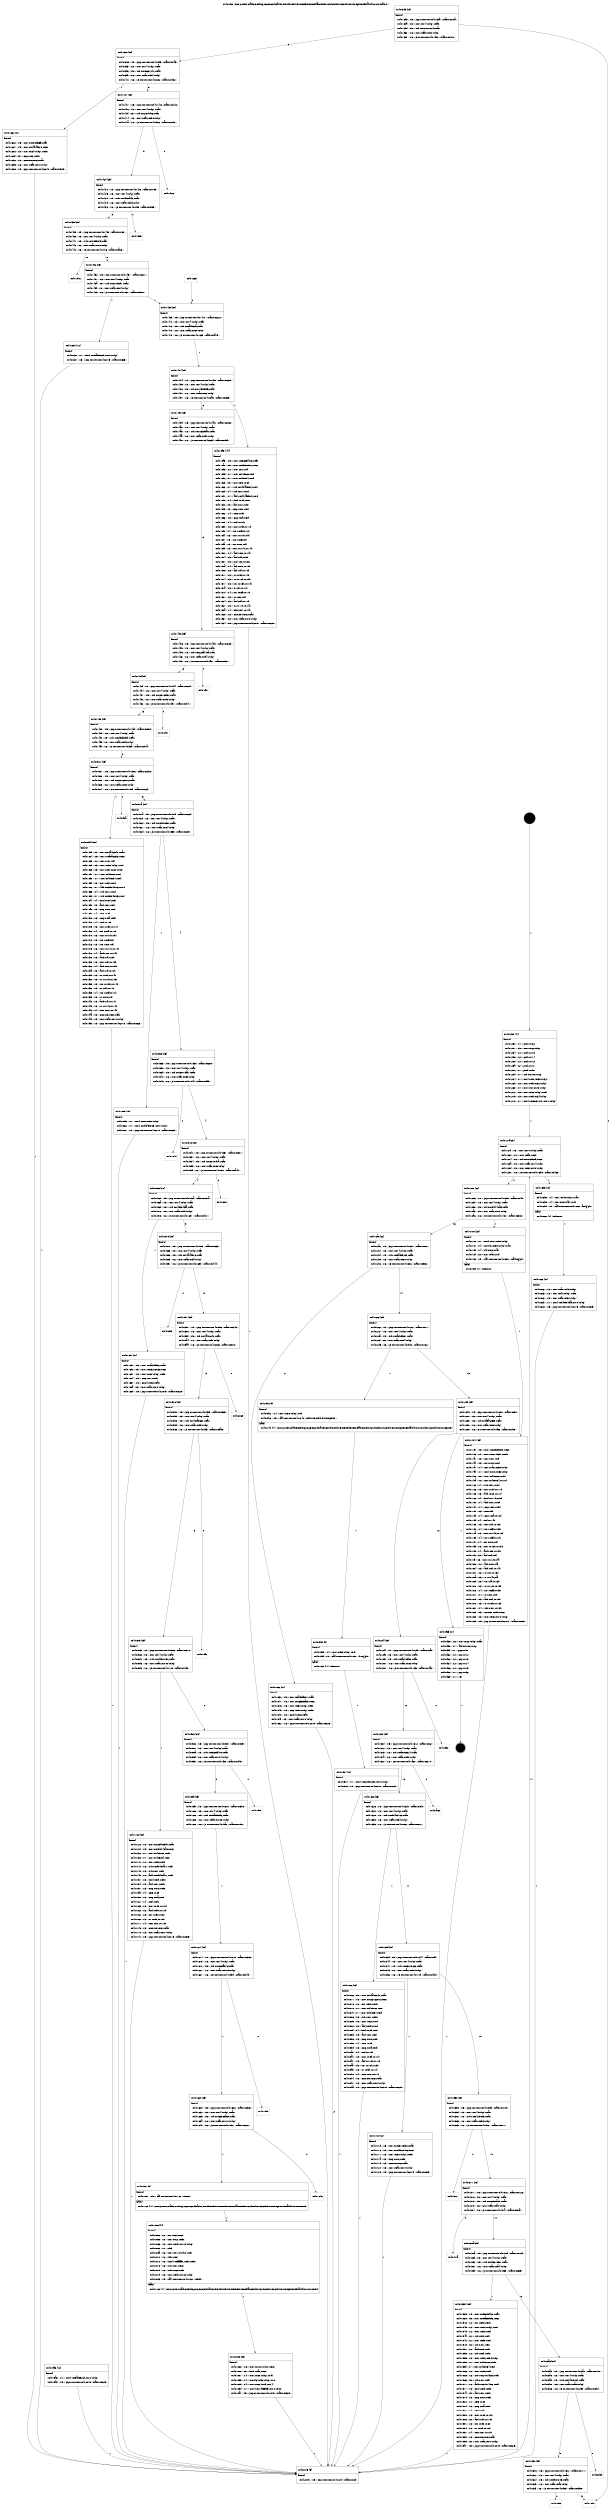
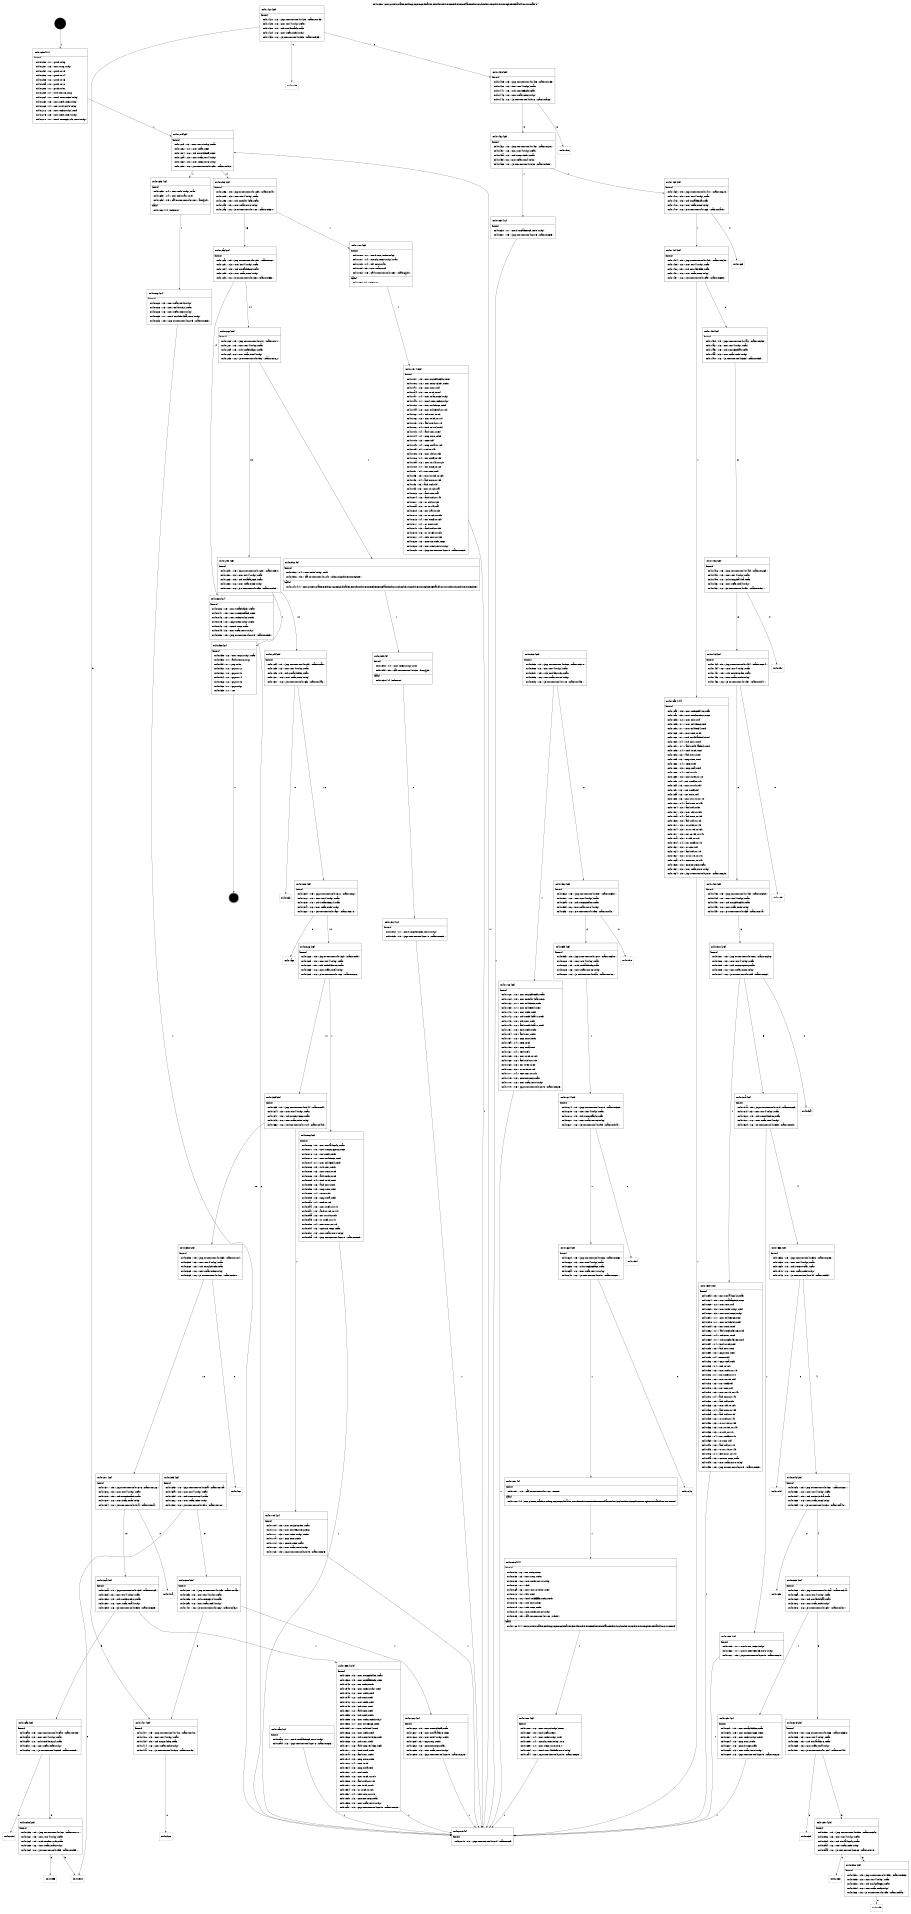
edge "0x401407 [25]" -> "0x401420 [25]": reversed
edge "0x401c65" -> "0x40146b [25]": reversed
edge "0x4015b0 [25]" -> "0x4015c9 [25]": removed, label "3"
